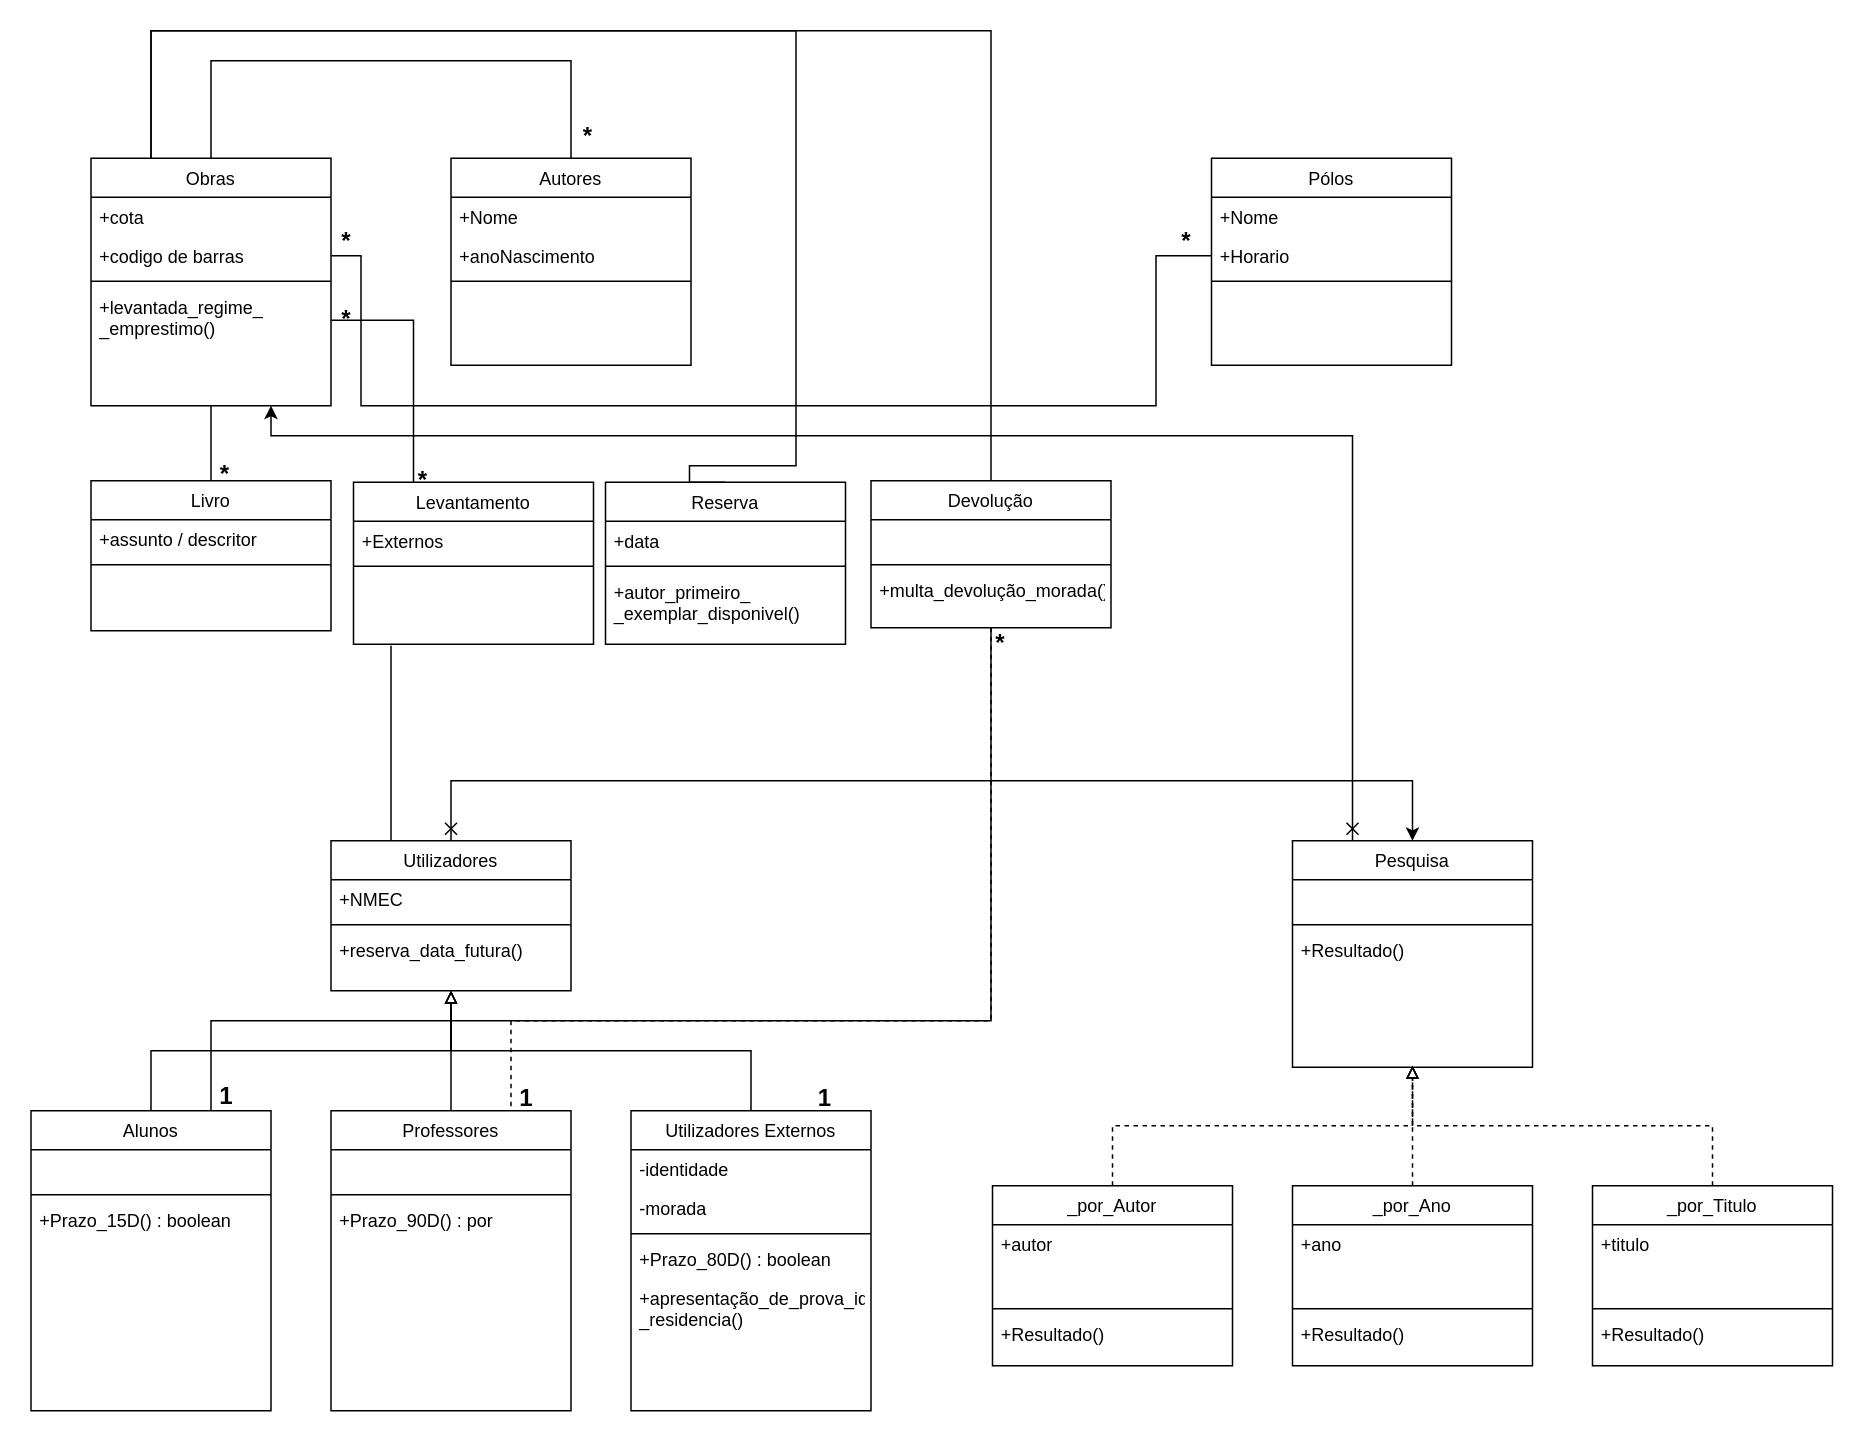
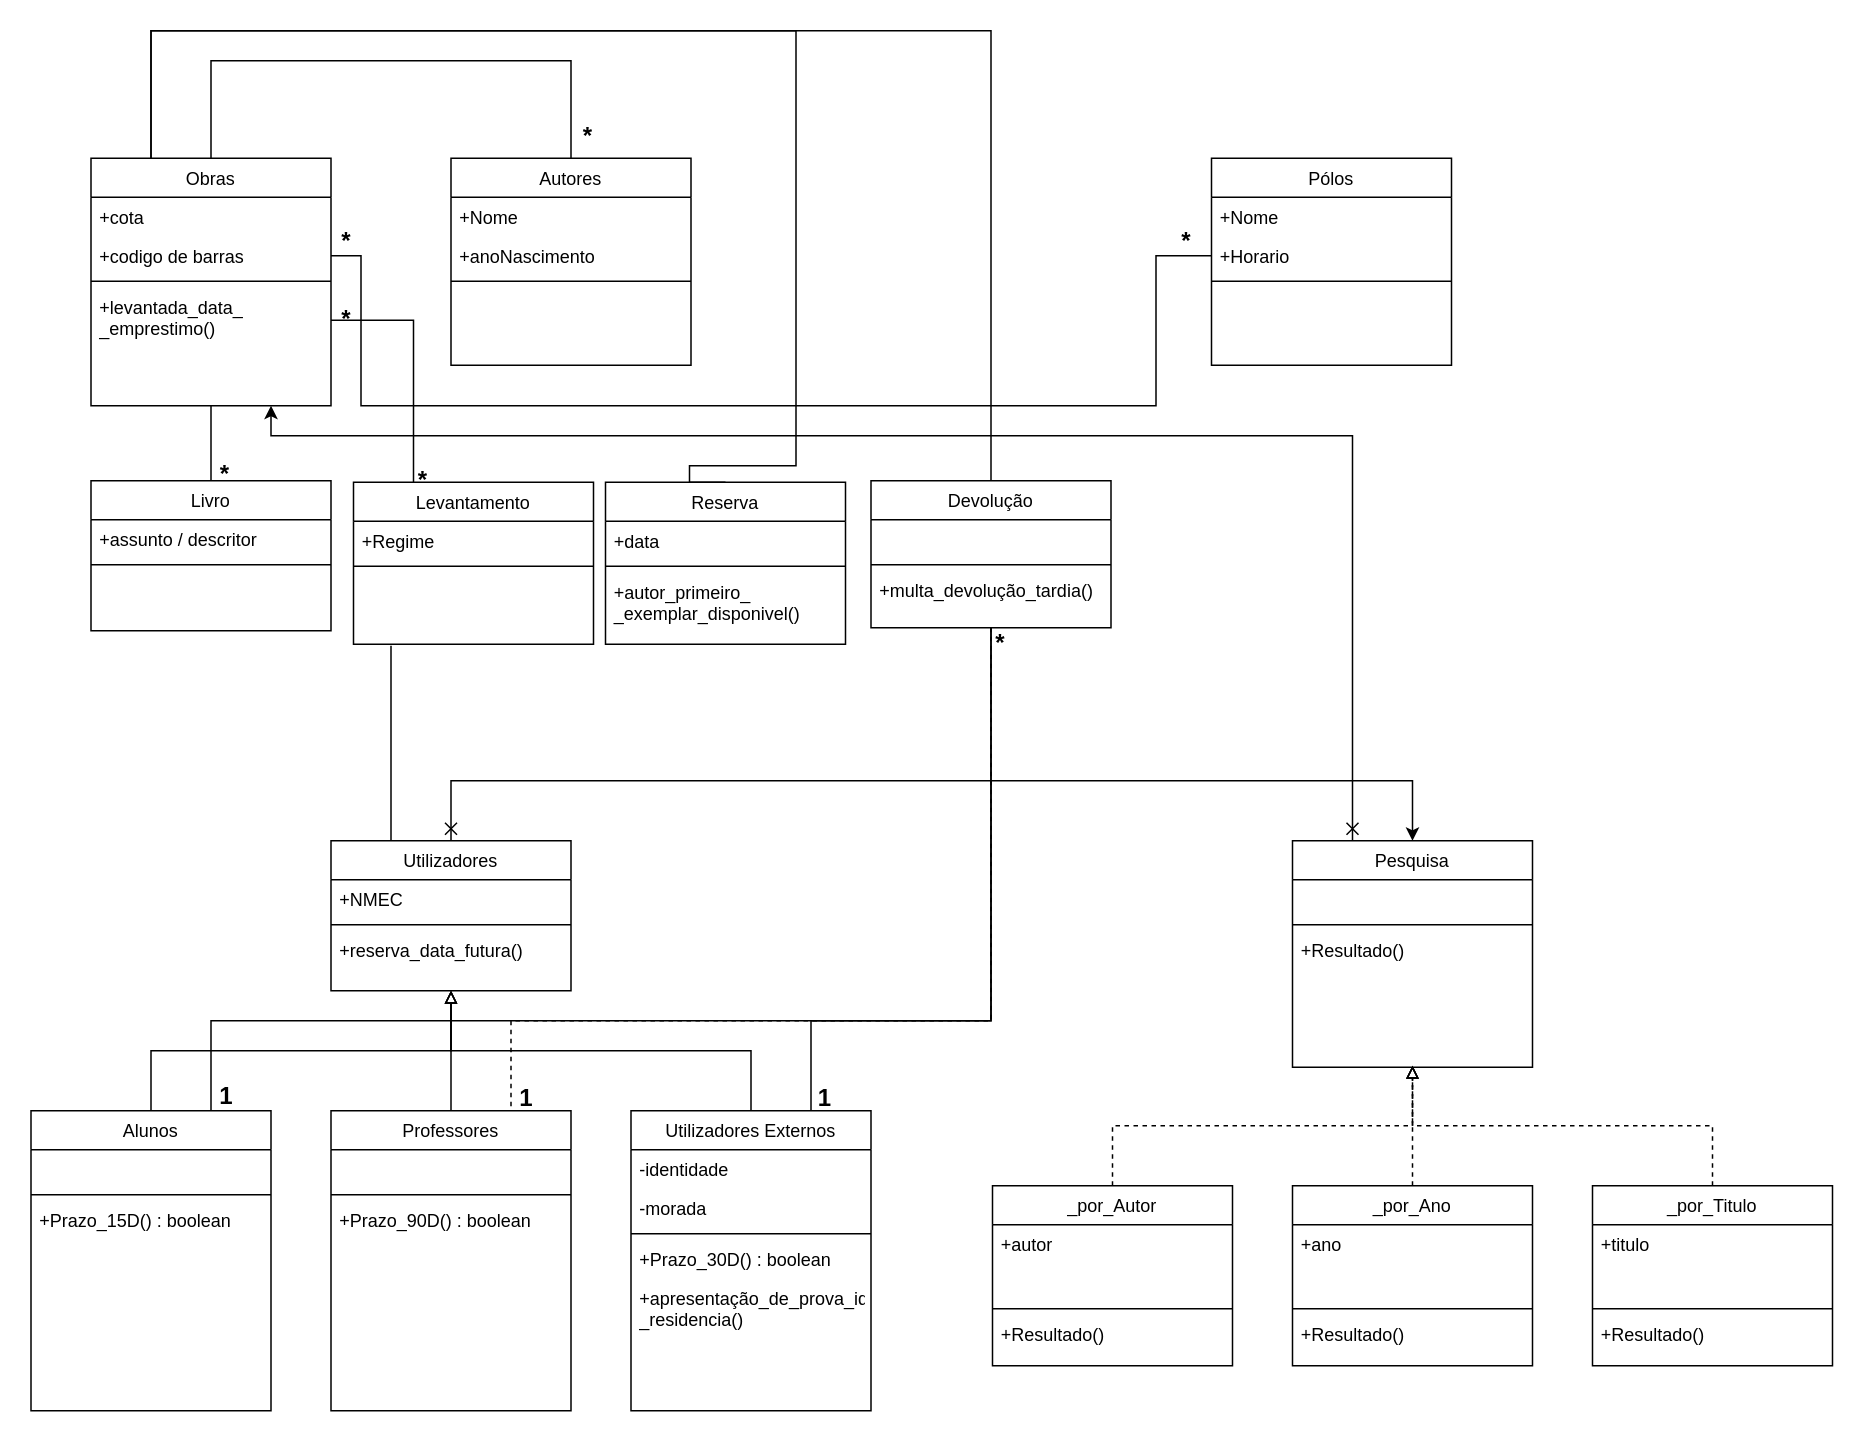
node "+levantada_regime_ _emprestimo()": label "+levantada_regime_ _emprestimo()" -> "+levantada_data_ _emprestimo()"
node "+Externos": label "+Externos" -> "+Regime"
node "+multa_devolução_morada()": label "+multa_devolução_morada()" -> "+multa_devolução_tardia()"
edge "Devolução" -- "Utilizadores Externos": added
node "+Prazo_90D() : por": label "+Prazo_90D() : por" -> "+Prazo_90D() : boolean"
node "+Prazo_80D() : boolean": label "+Prazo_80D() : boolean" -> "+Prazo_30D() : boolean"
